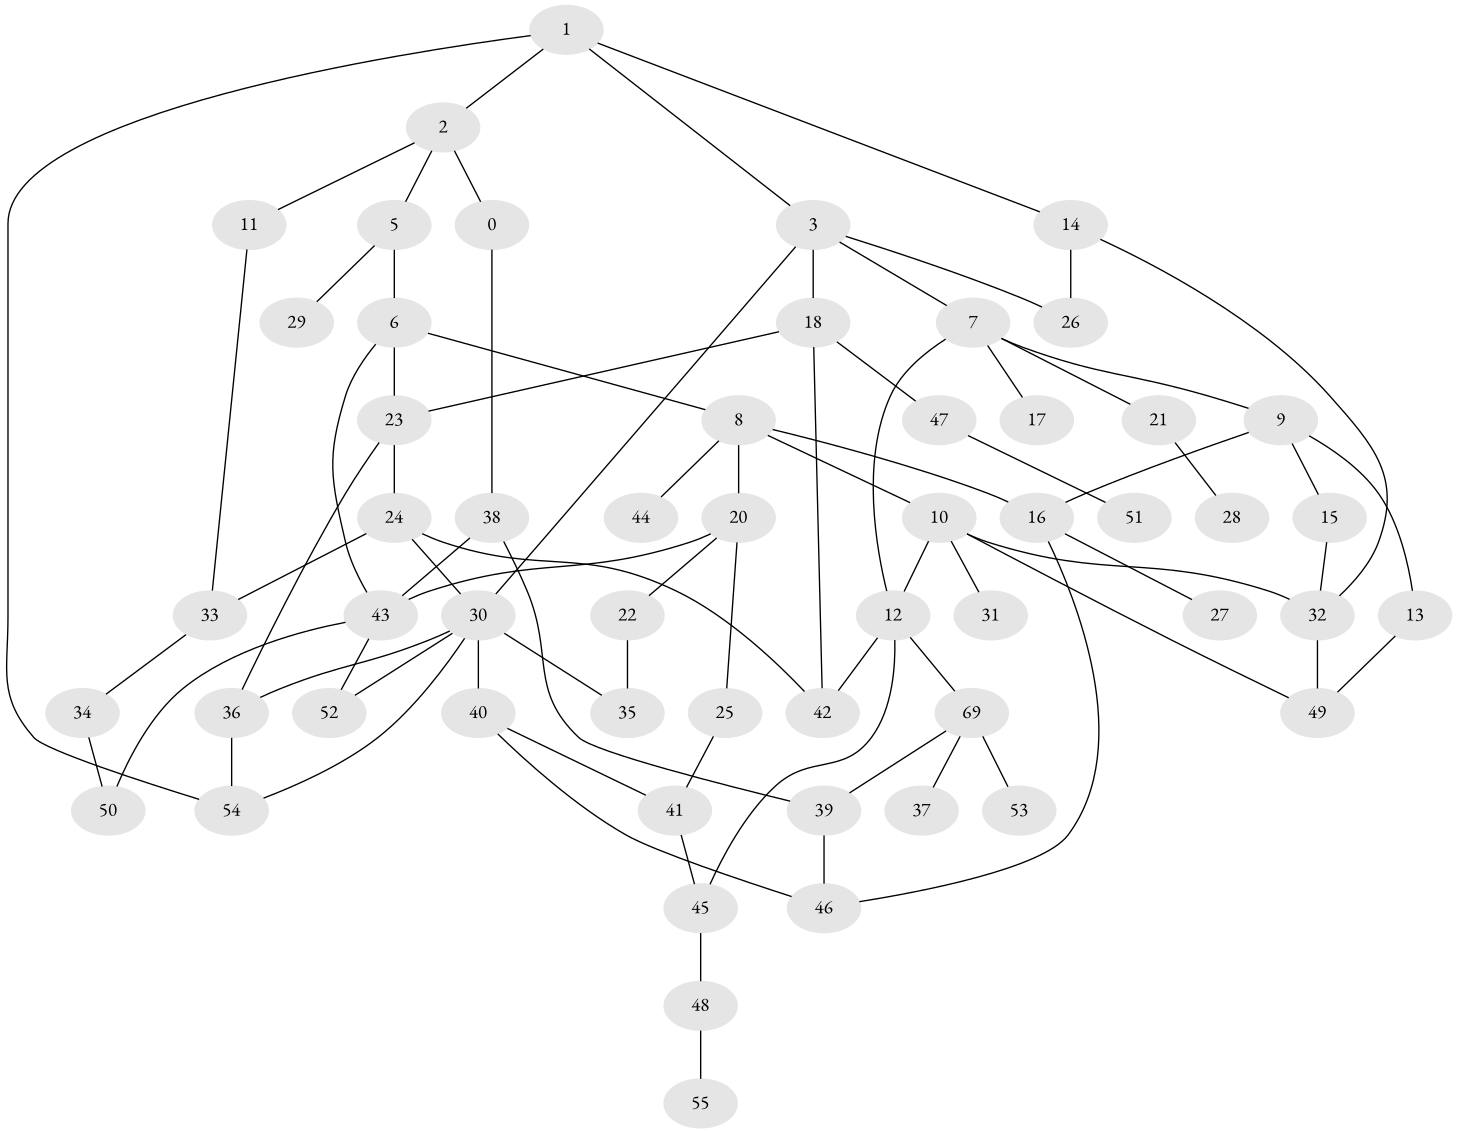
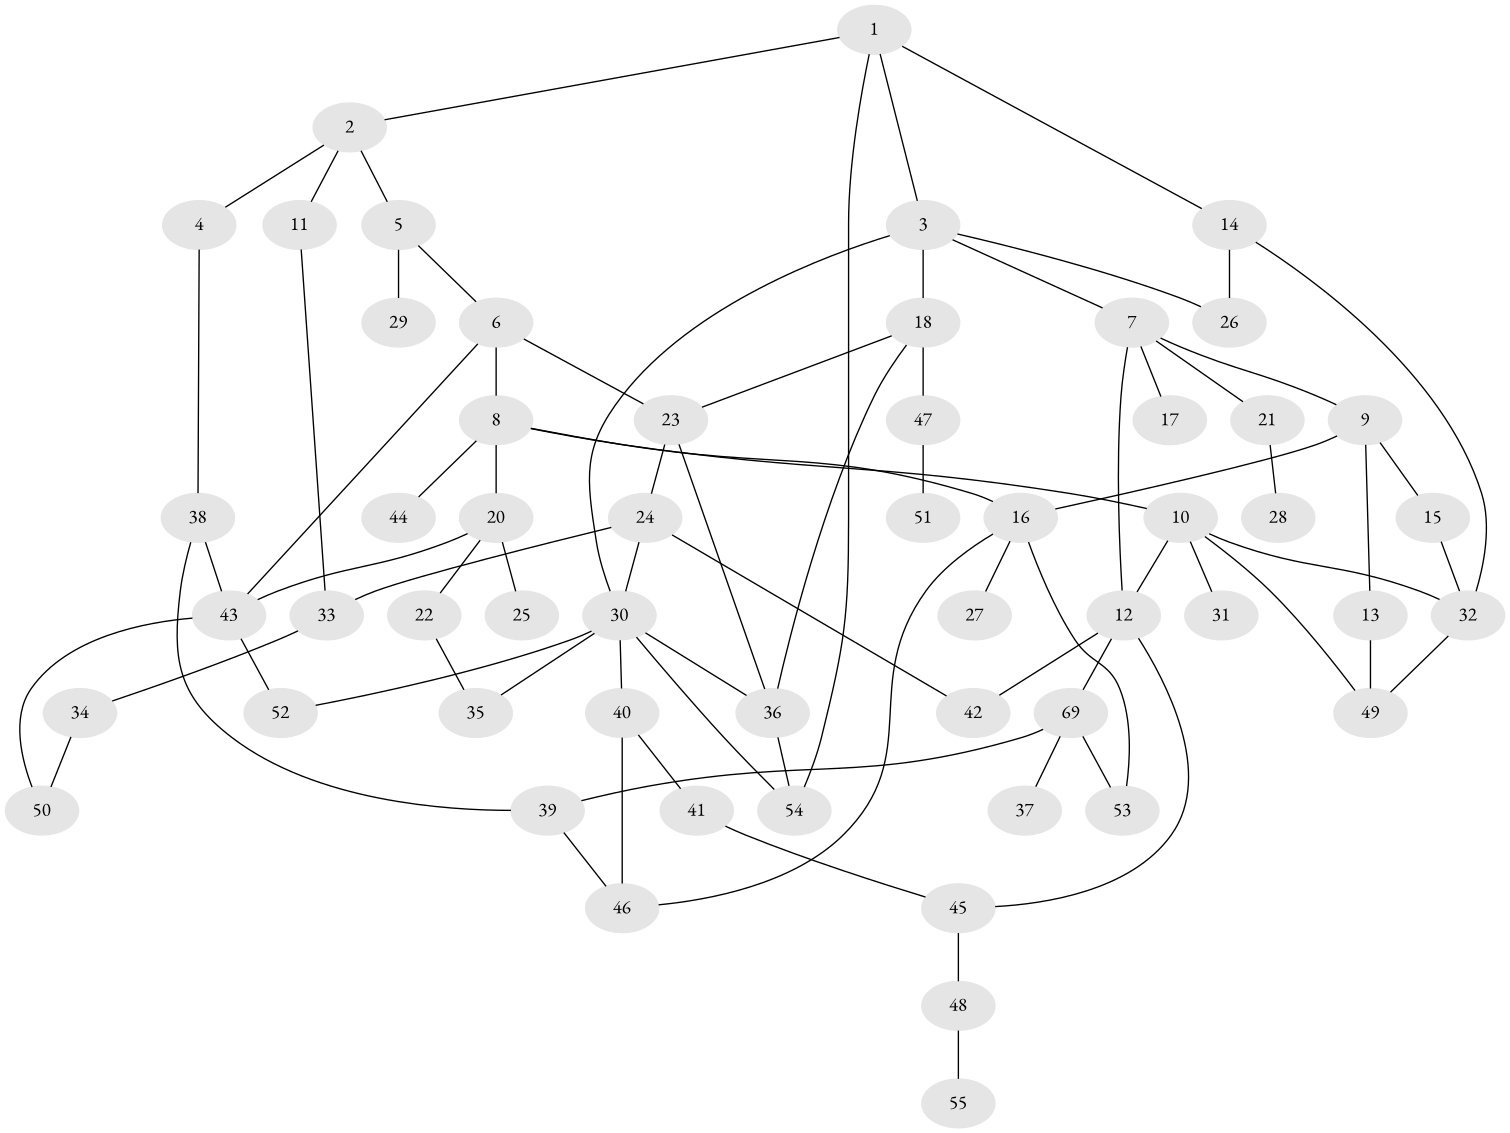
node "0": label "0" -> "4"
edge "18" -- "42": now "18" -- "36"
edge "16" -- "53": added
edge "25" -- "41": removed
